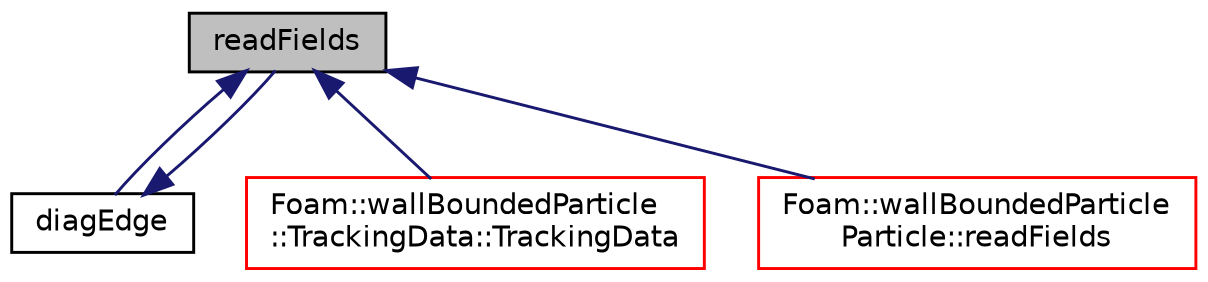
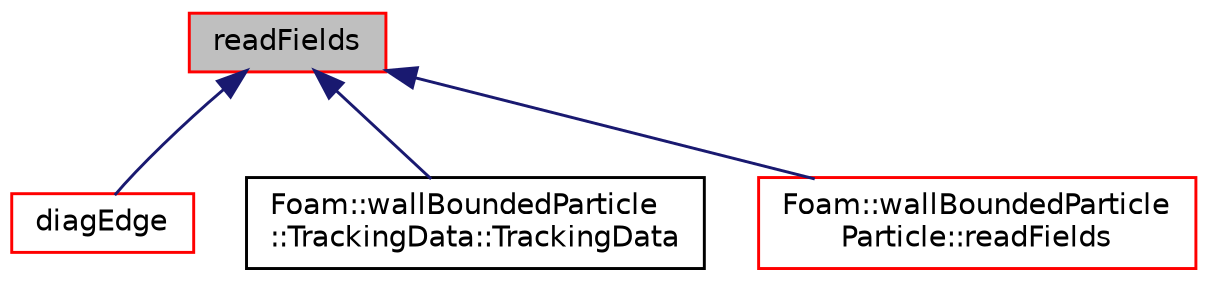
node "readFields": color black -> red
edge "readFields" -> "diagEdge": removed
node "diagEdge": color black -> red
node "Foam::wallBoundedParticle ::TrackingData::TrackingData": color red -> black
